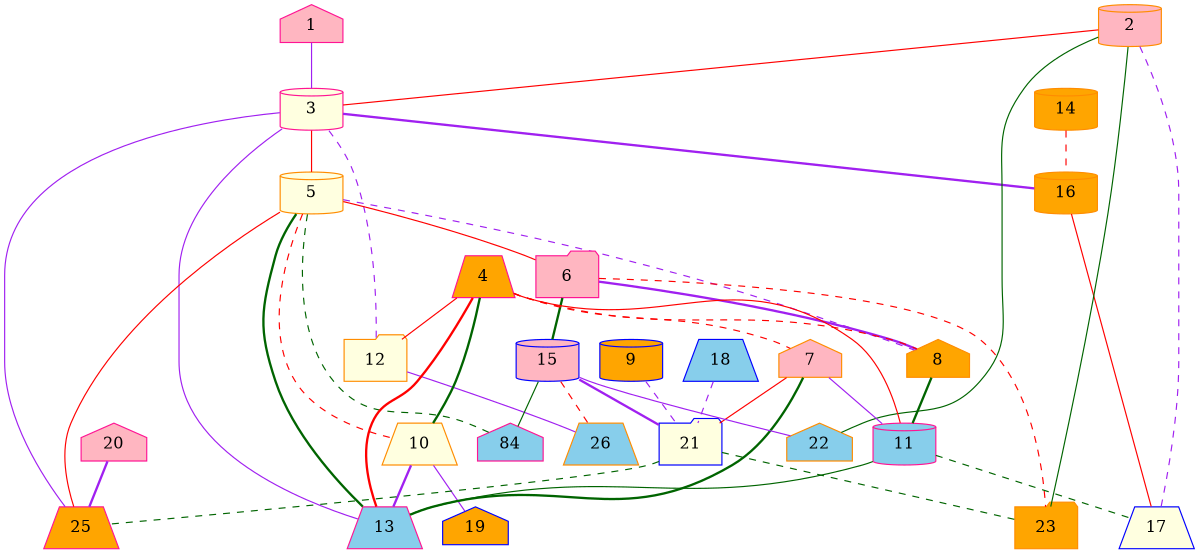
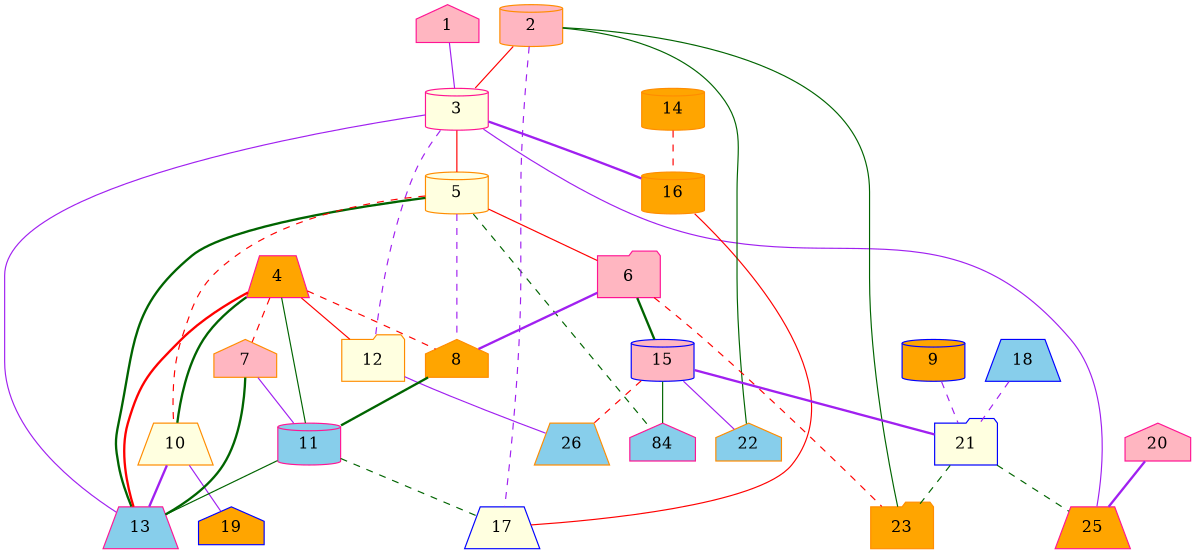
edge "4" -- "11": color red -> darkgreen
edge "5" -- "25": removed
edge "7" -- "21": removed
